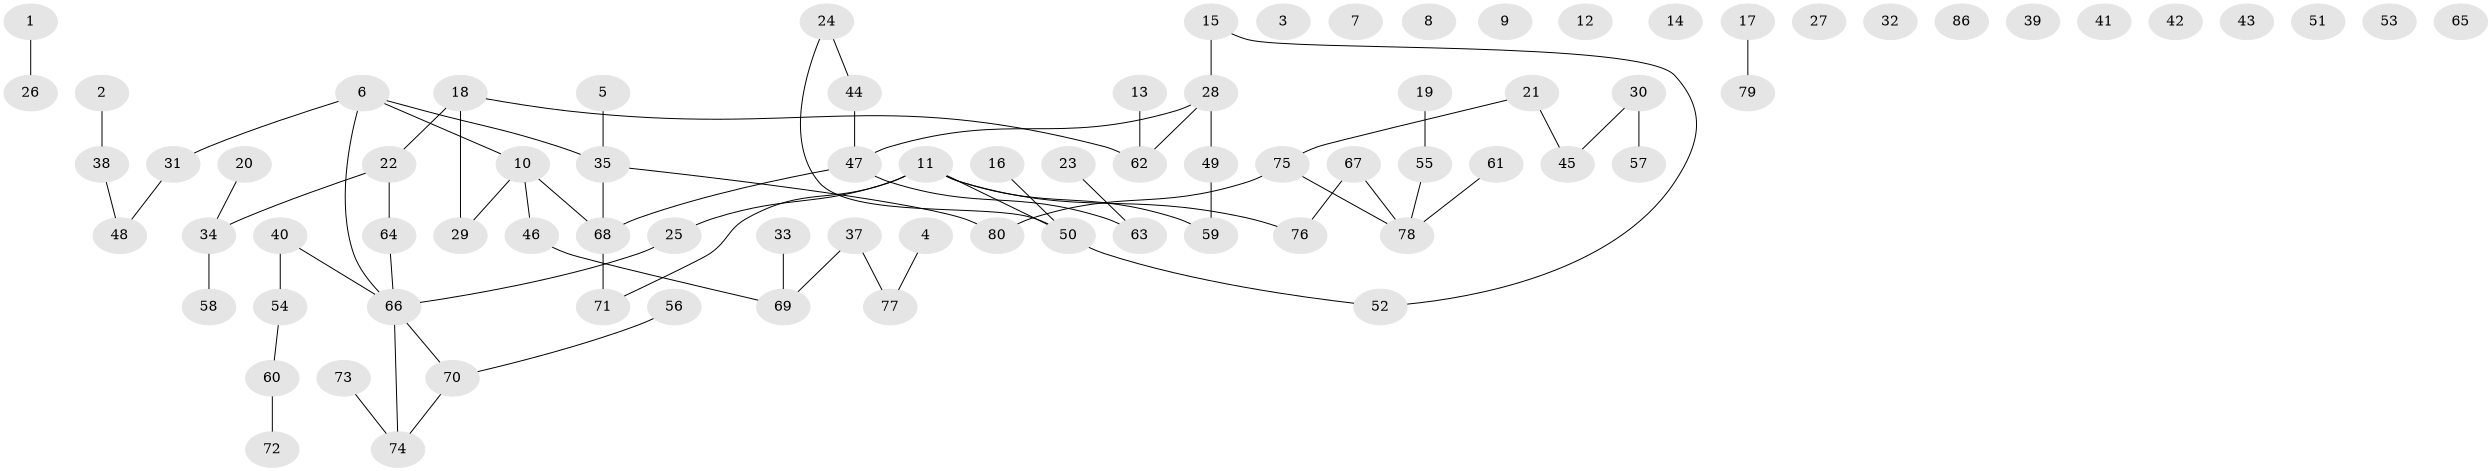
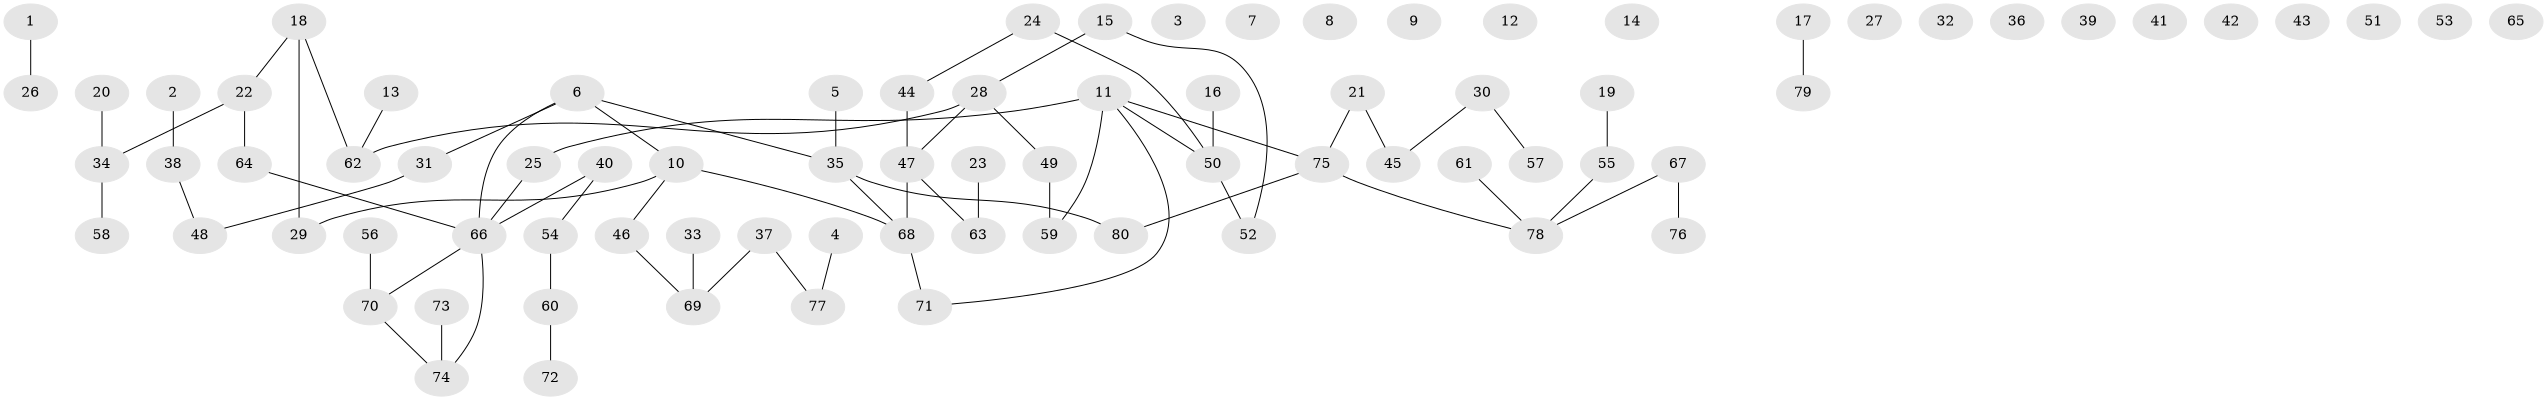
node "86": label "86" -> "36"
edge "11" -- "76": now "11" -- "75"
